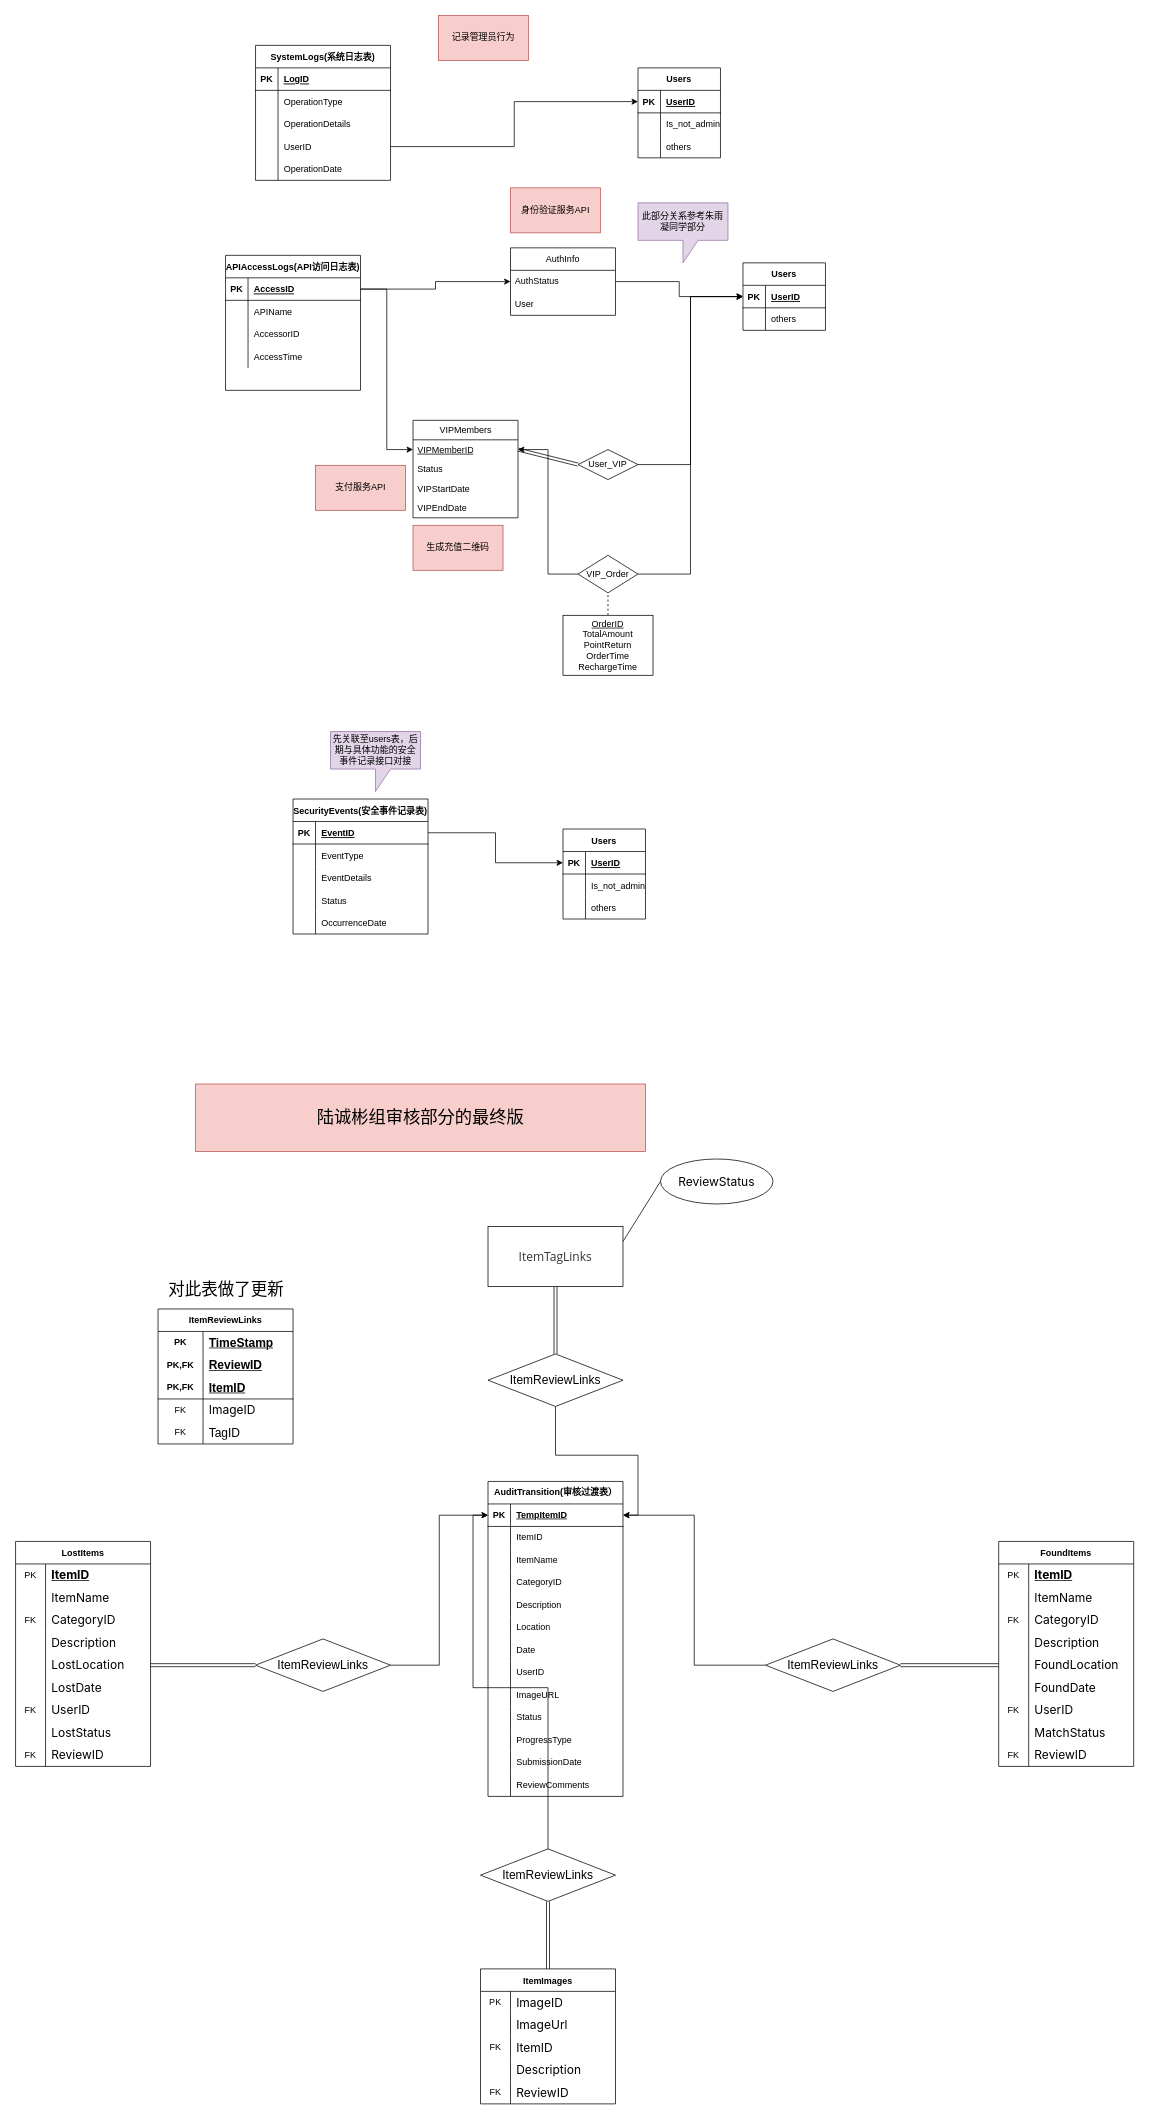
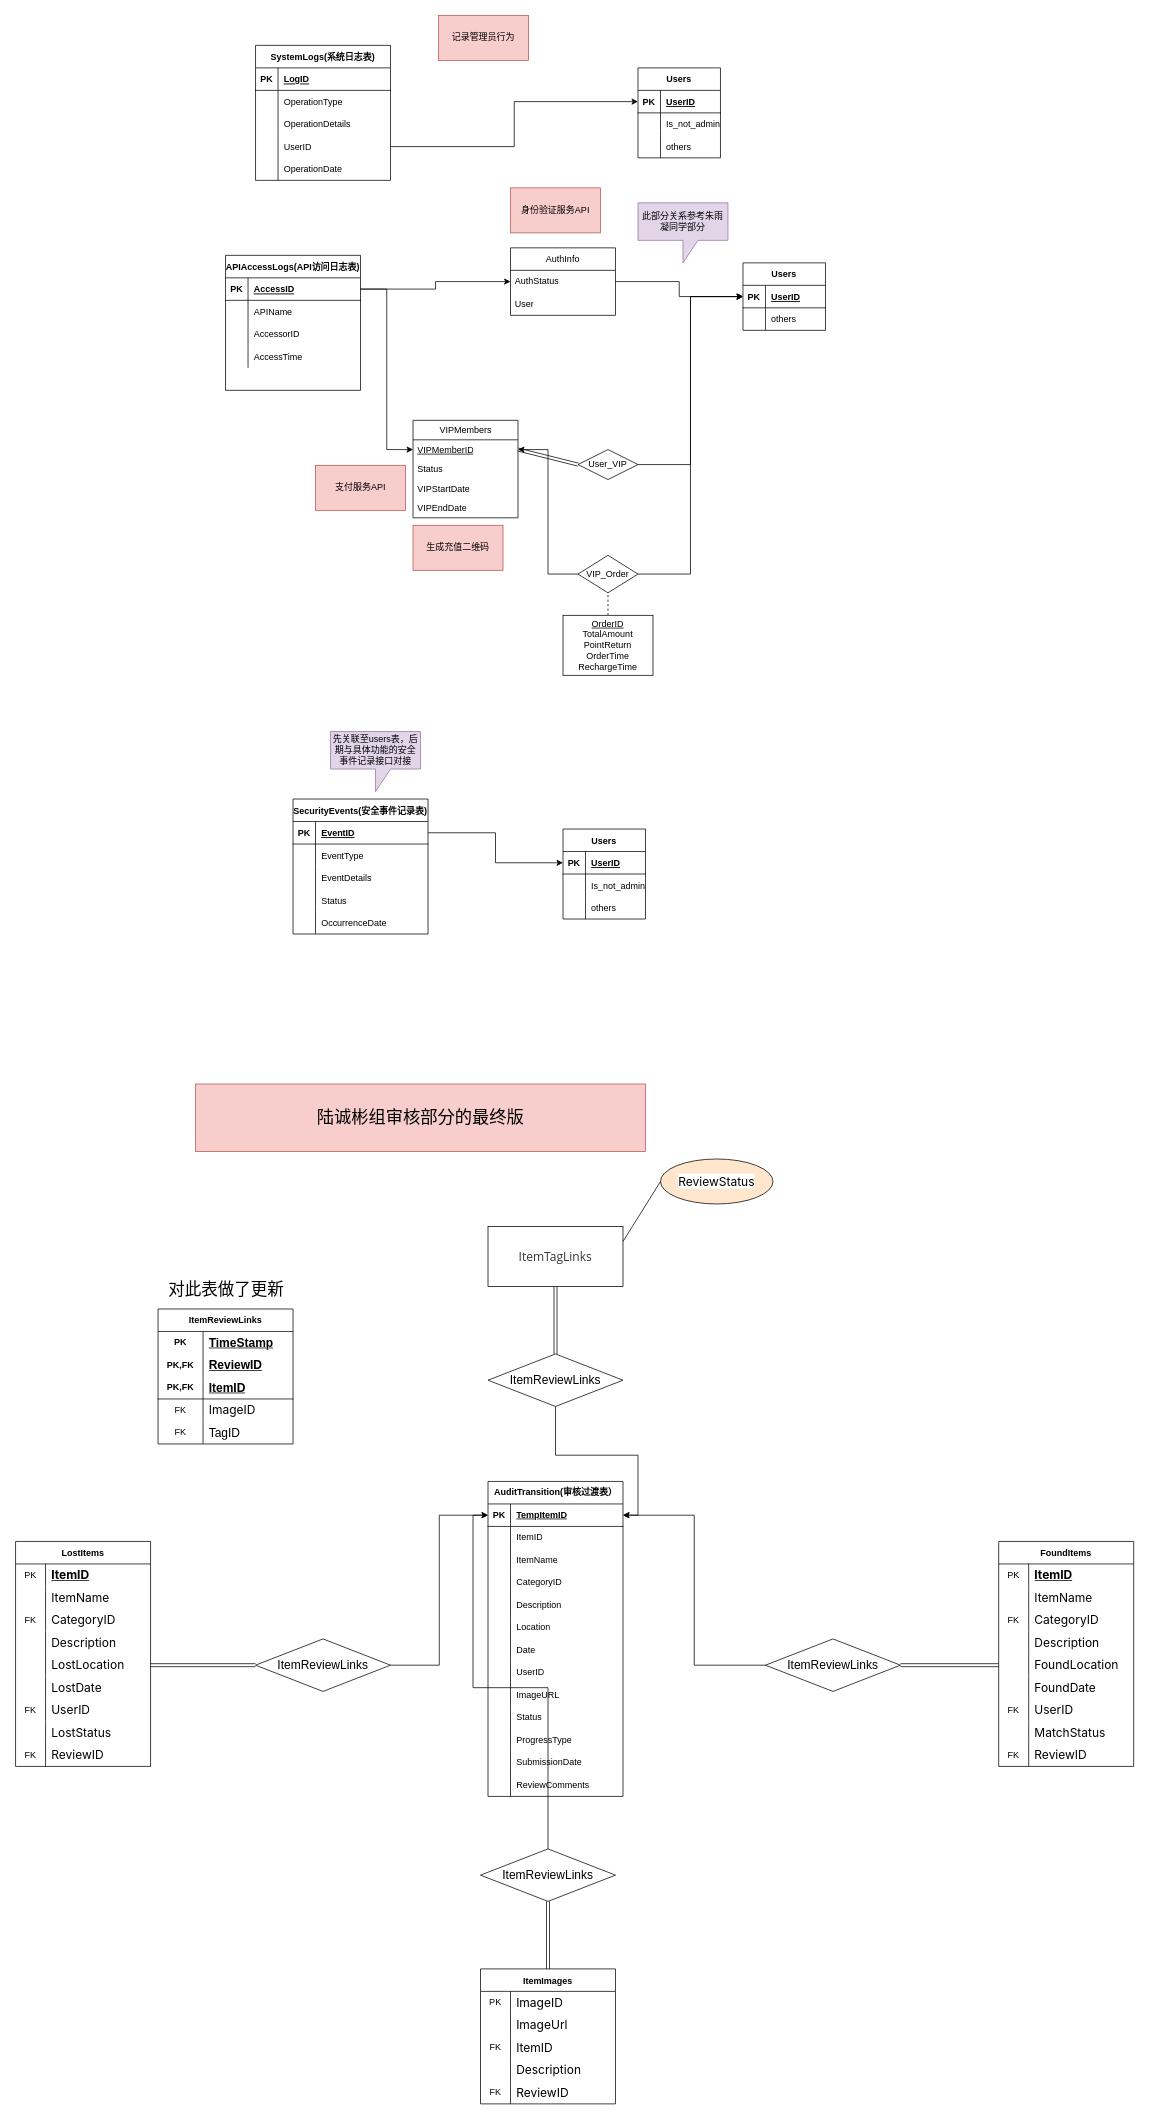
node "ReviewStatus": fillcolor #ffffff -> #ffe6cc
